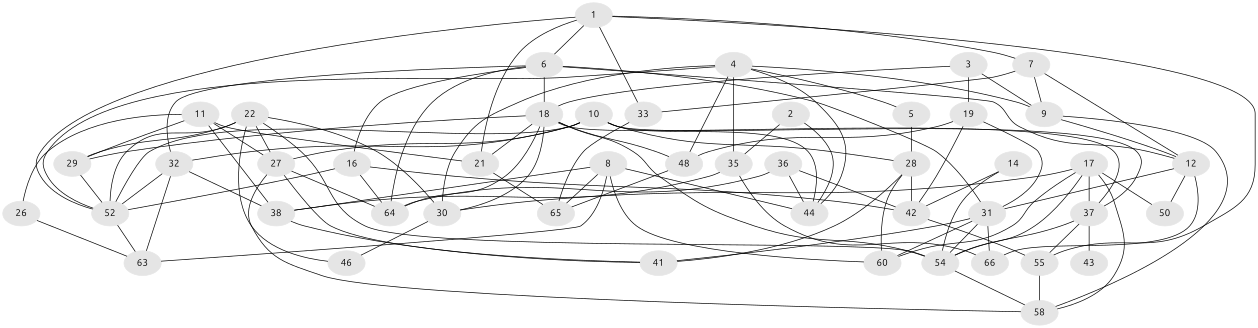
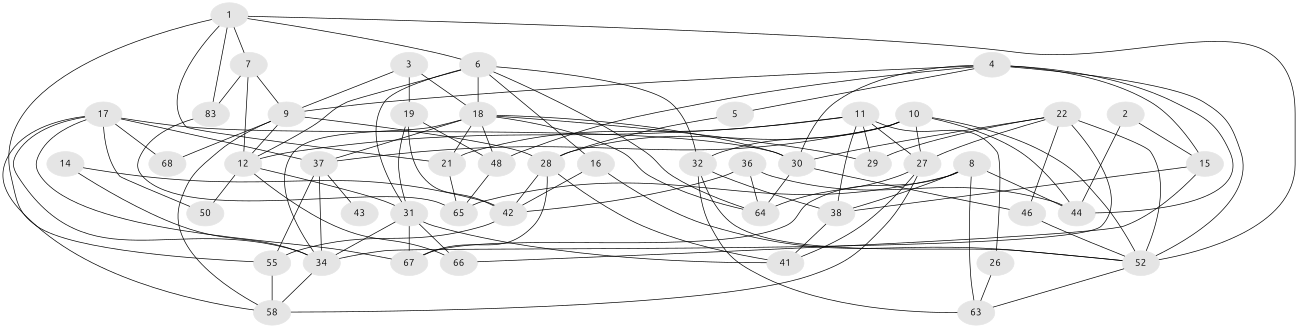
node "33": label "33" -> "83"
edge "9" -- "28": added
edge "11" -- "12": added
node "68": added
node "35": label "35" -> "15"
edge "29" -- "52": now "46" -- "52"
edge "16" -- "64": now "30" -- "64"
node "60": label "60" -> "67"
node "54": label "54" -> "34"
